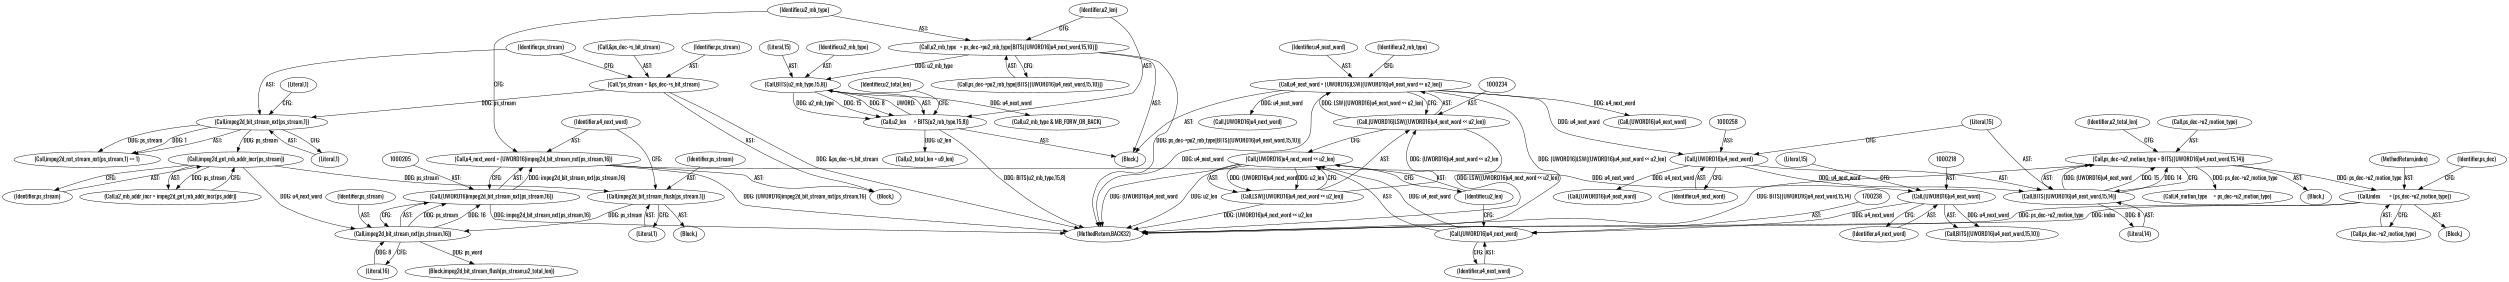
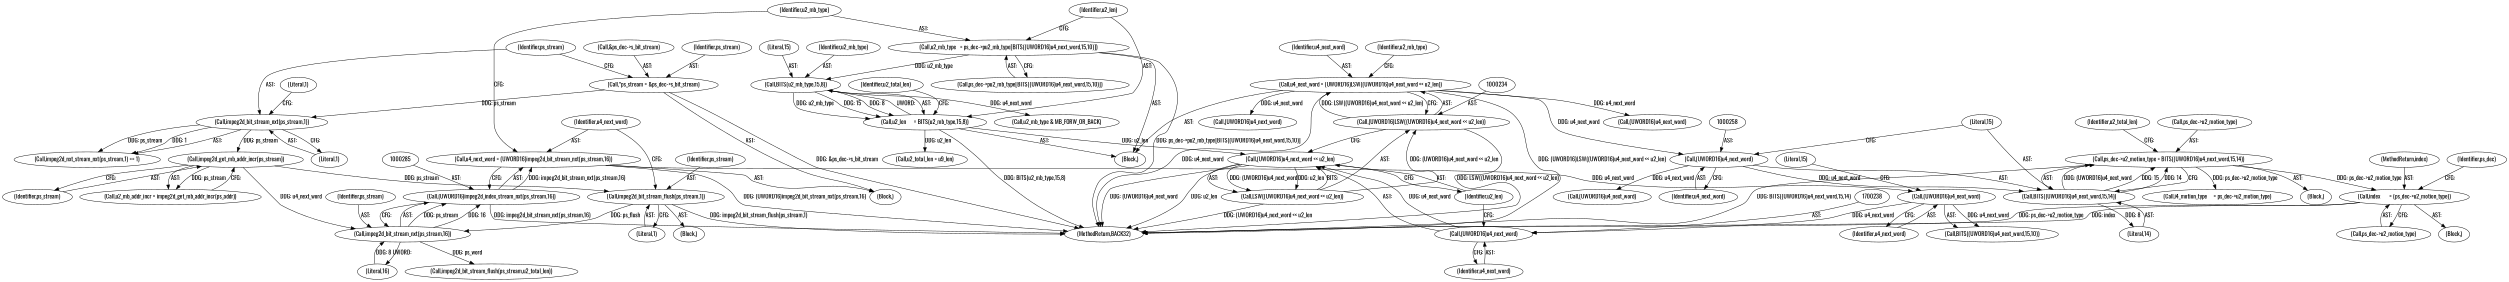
edge "(Call,u2_len      = BITS(u2_mb_type,15,8))" -> "(Call,(UWORD16)u4_next_word << u2_len)": added, label "DDG: u2_len"
node "1000205": label "1000205" -> "1000285"
node "1000218": removed
edge "(Call,LSW((UWORD16)u4_next_word << u2_len))" -> "(Call,(UWORD16)u4_next_word << u2_len)": label "CFG: " -> "BITS: "
node "(Call,(UWORD16)impeg2d_bit_stream_nxt(ps_stream,16))": label "(Call,(UWORD16)impeg2d_bit_stream_nxt(ps_stream,16))" -> "(Call,(UWORD16)impeg2d_index_stream_nxt(ps_stream,16))"
edge "(Call,impeg2d_bit_stream_flush(ps_stream,1))" -> "(Call,impeg2d_bit_stream_nxt(ps_stream,16))": label "DDG: ps_stream" -> "DDG: ps_flush"
edge "(Call,impeg2d_bit_stream_flush(ps_stream,1))" -> "(MethodReturn,BACK32)": added, label "DDG: impeg2d_bit_stream_flush(ps_stream,1)"
edge "(Call,impeg2d_bit_stream_nxt(ps_stream,16))" -> "(Literal,16)": label "CFG: " -> "UWORD: "
node "(Block,impeg2d_bit_stream_flush(ps_stream,u2_total_len))": label "(Block,impeg2d_bit_stream_flush(ps_stream,u2_total_len))" -> "(Call,impeg2d_bit_stream_flush(ps_stream,u2_total_len))"
